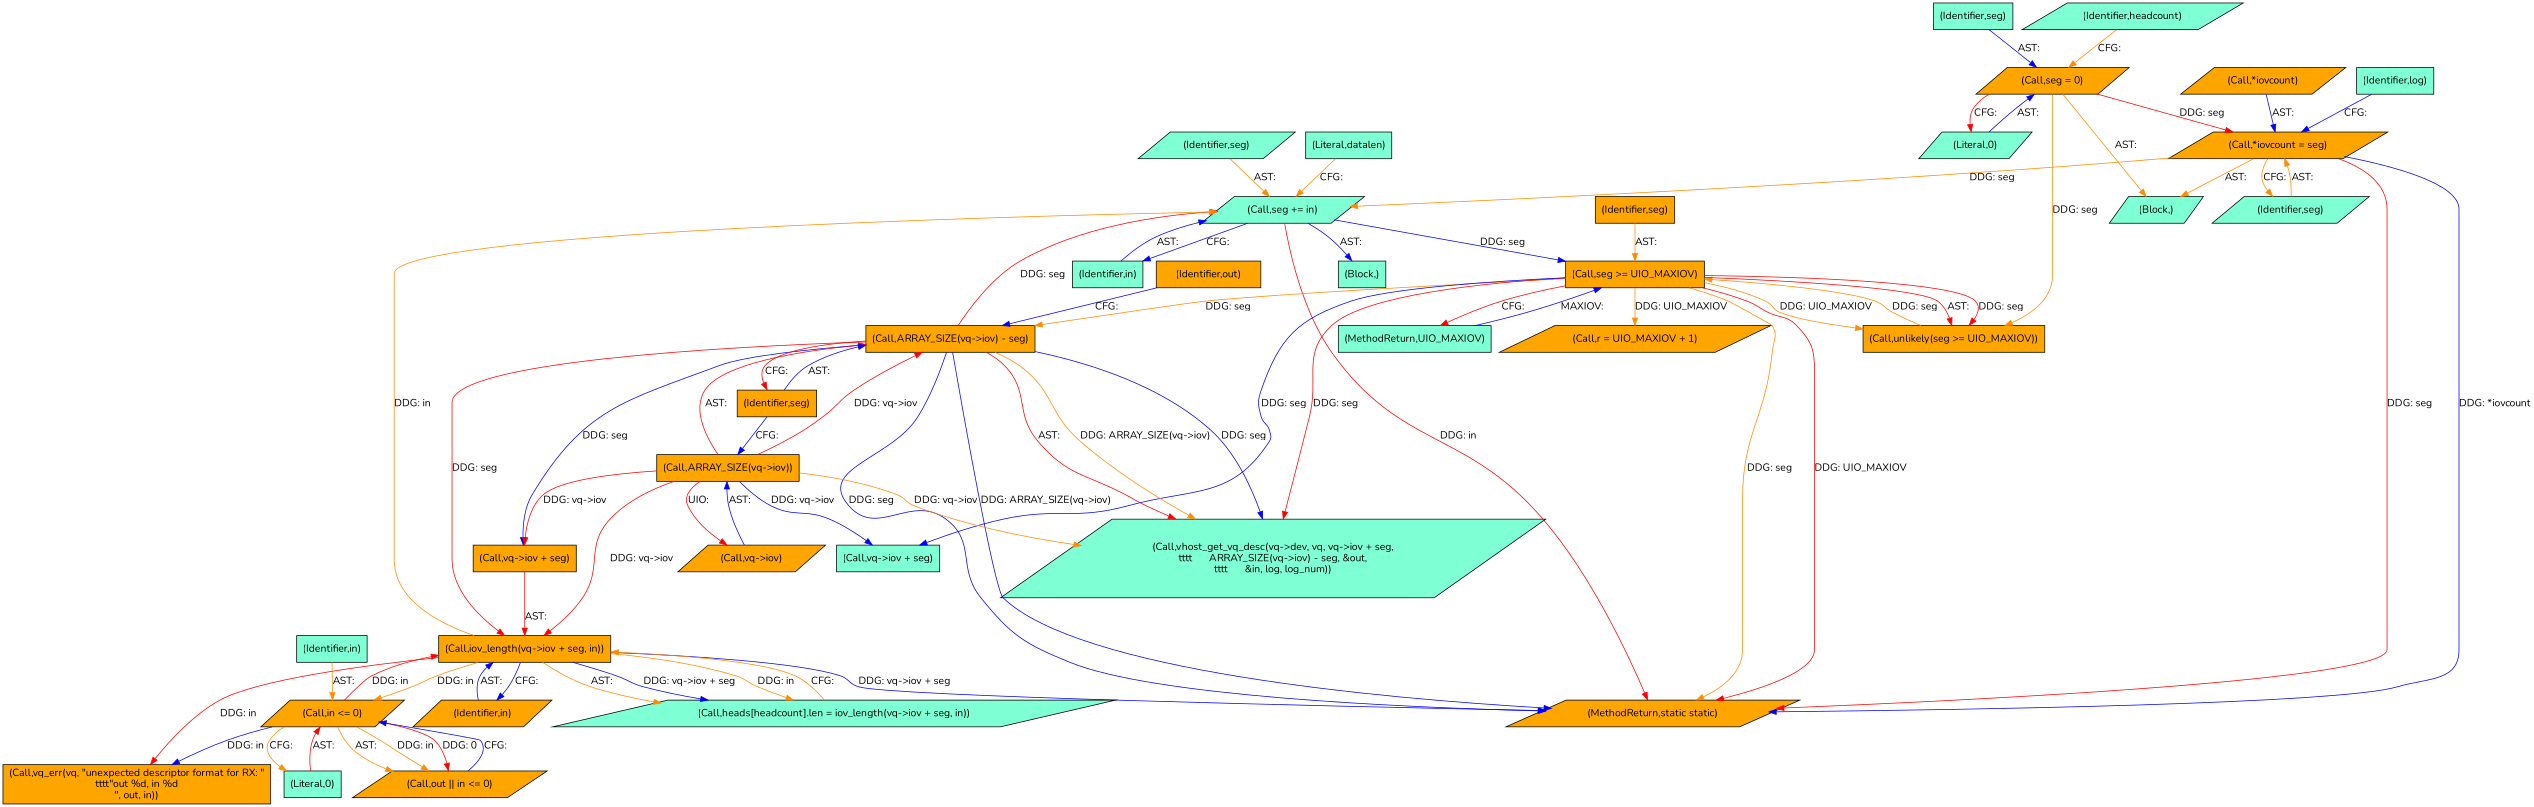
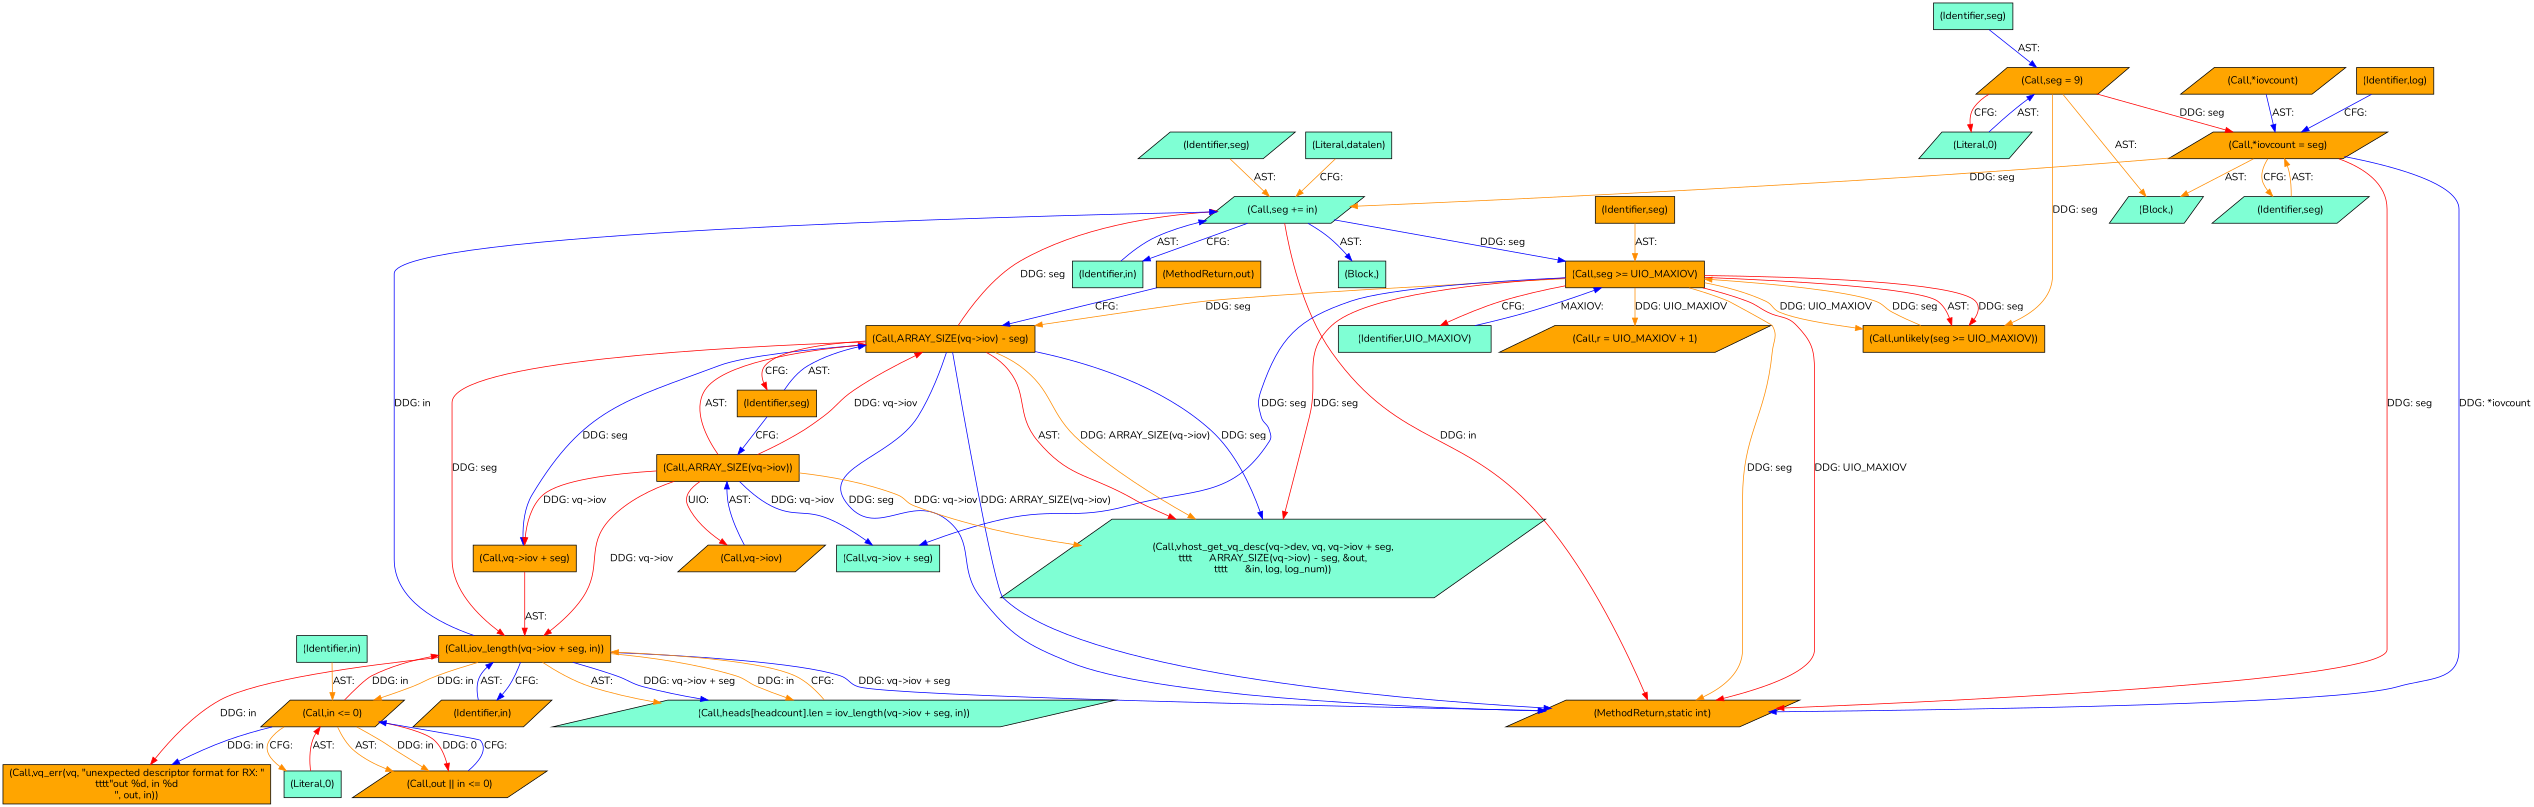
node "(Identifier,headcount)": removed
node "(Call,seg = 0)": label "(Call,seg = 0)" -> "(Call,seg = 9)"
node "(Identifier,log)": fillcolor aquamarine -> orange
edge "(Call,iov_length(vq->iov + seg, in))" -> "(Call,seg += in)": color darkorange -> blue
node "(Identifier,out)": label "(Identifier,out)" -> "(MethodReturn,out)"
node "(MethodReturn,UIO_MAXIOV)": label "(MethodReturn,UIO_MAXIOV)" -> "(Identifier,UIO_MAXIOV)"
node "(MethodReturn,static static)": label "(MethodReturn,static static)" -> "(MethodReturn,static int)"
